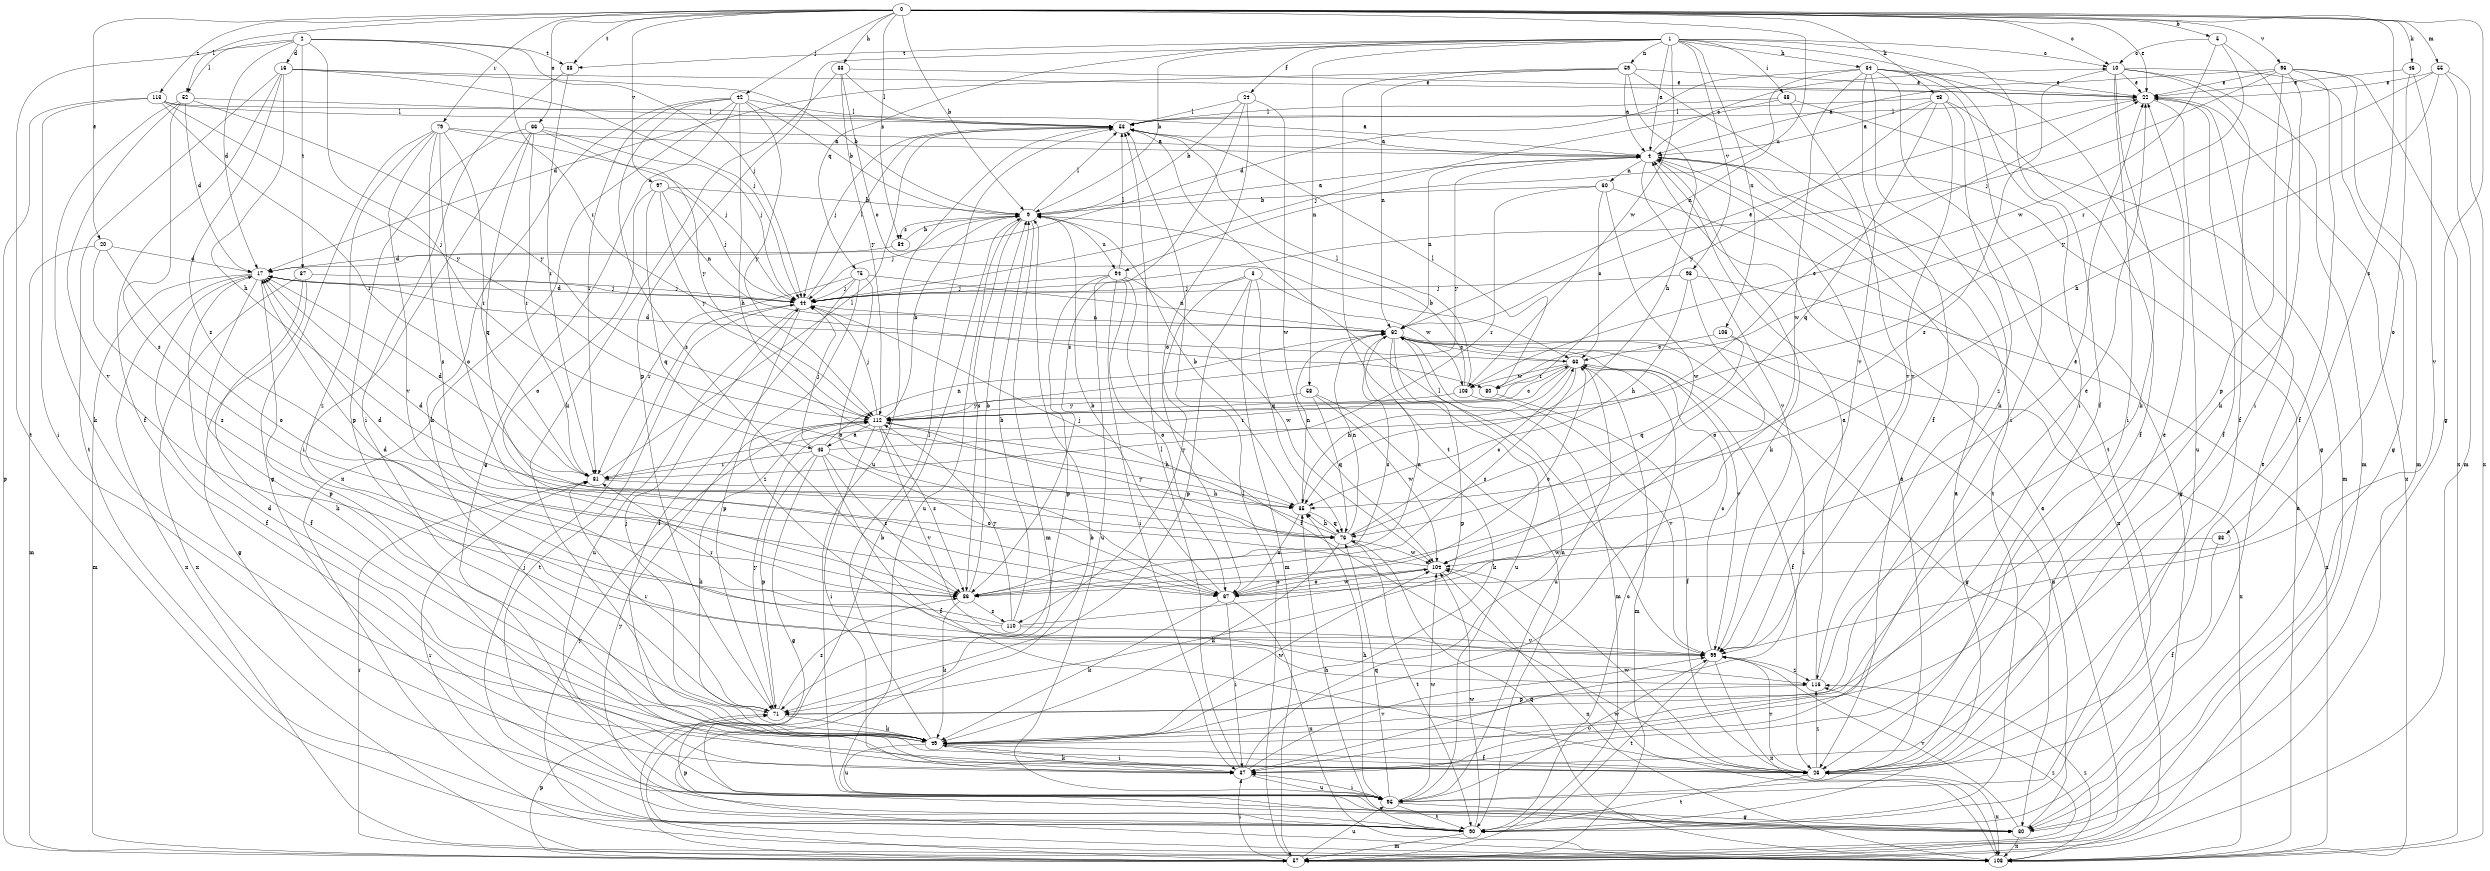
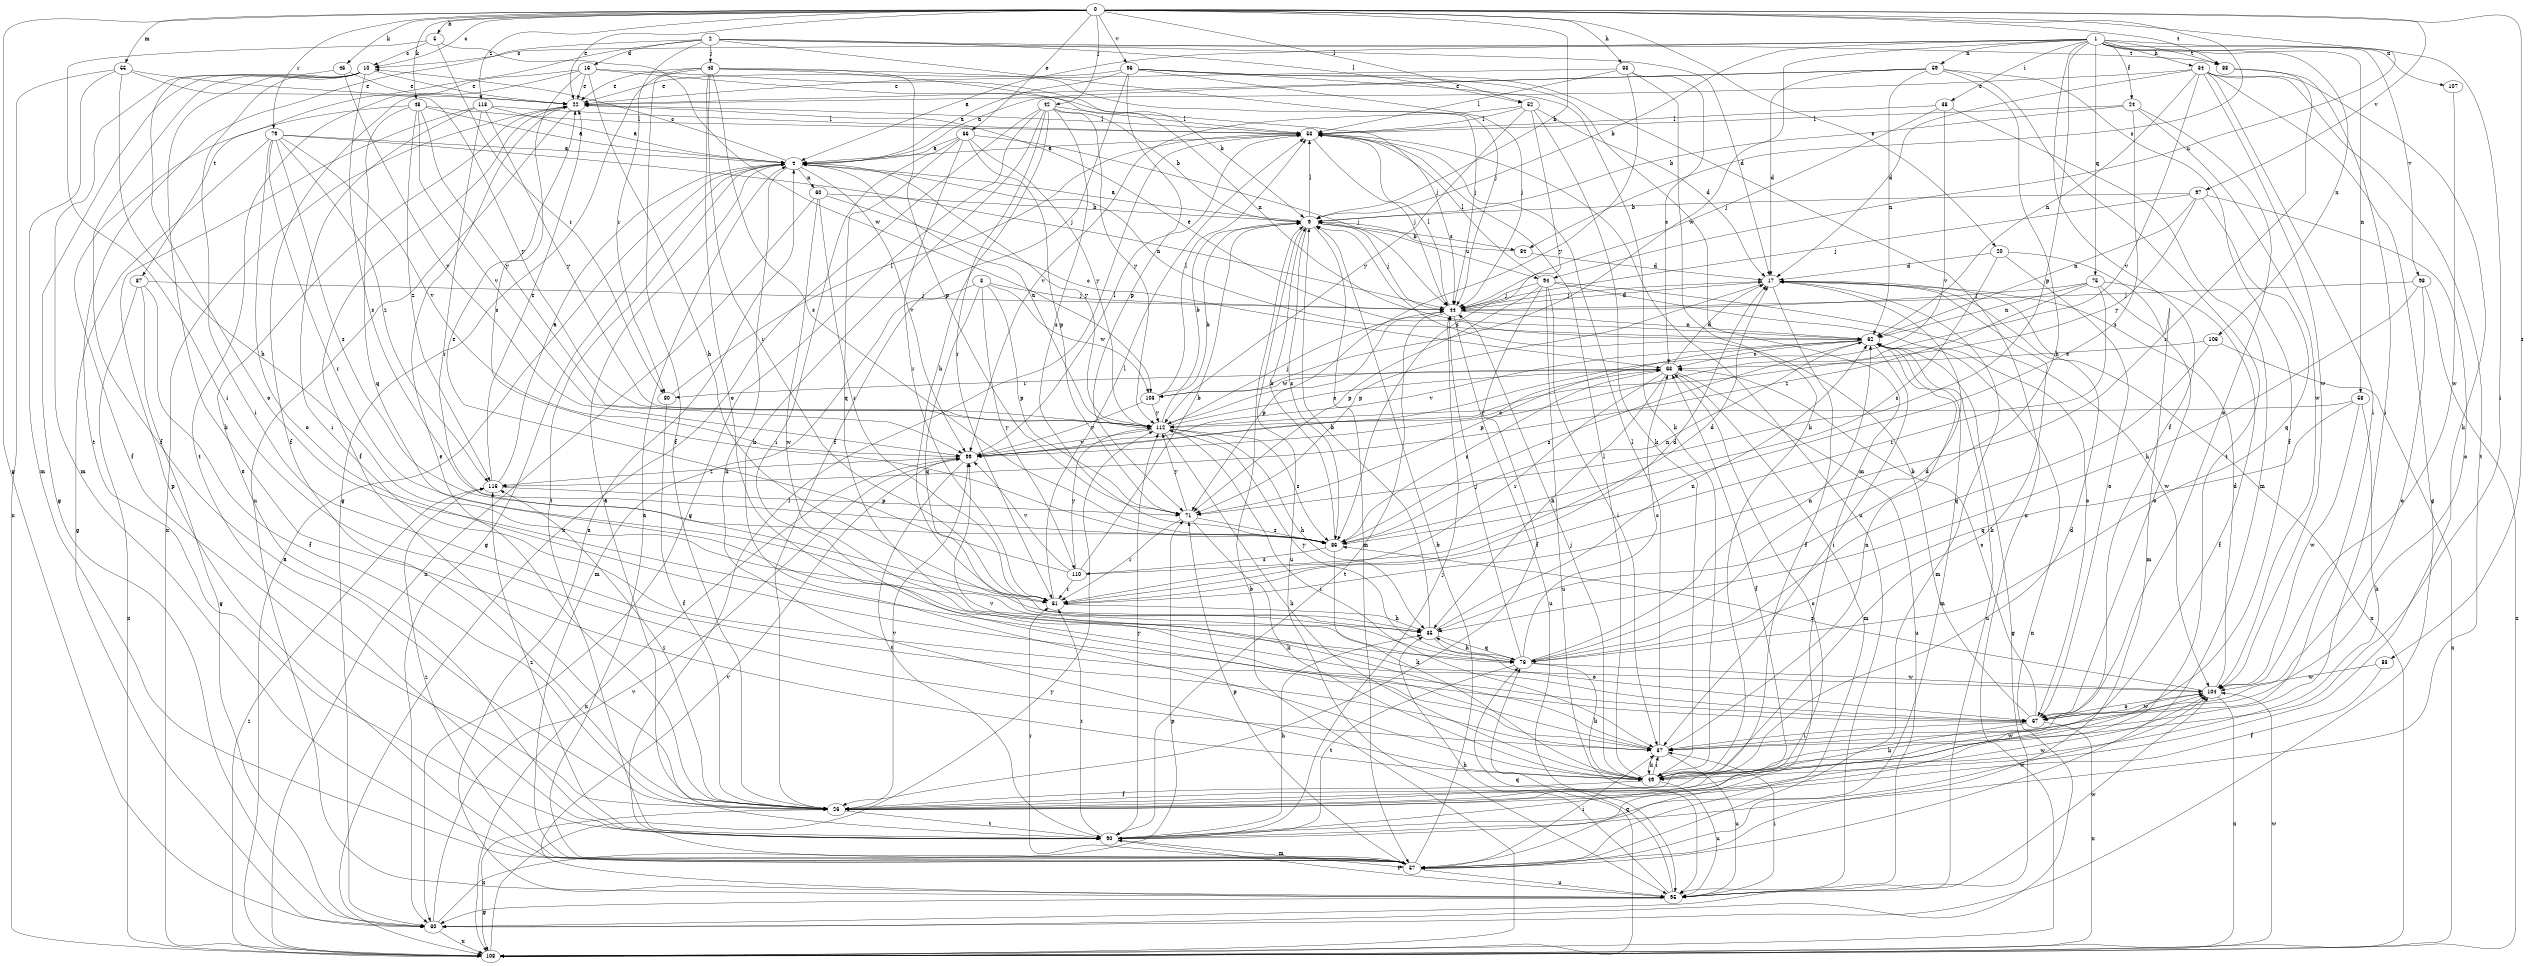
node "107": added
edge "112" -> "43": now "112" -> "4"
edge "63" -> "26": reversed
edge "90" -> "116": added, label "z"
